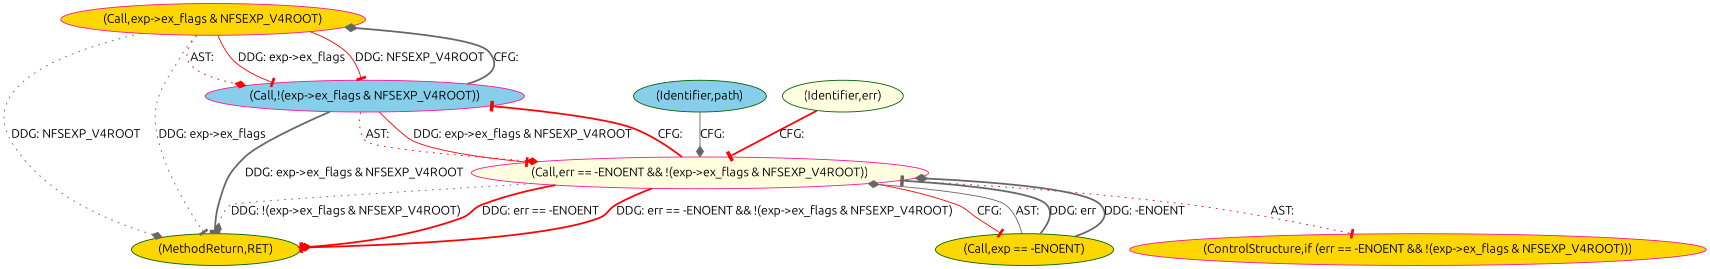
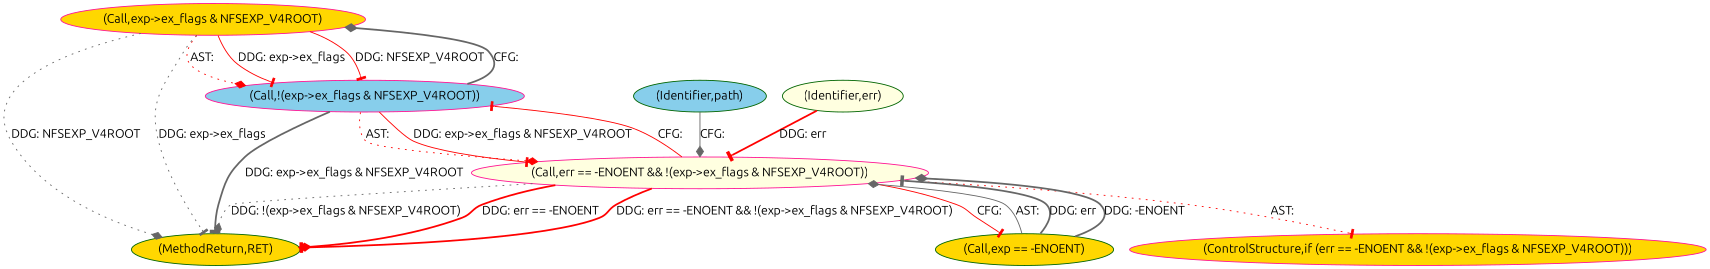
edge "(Call,err == -ENOENT && !(exp->ex_flags & NFSEXP_V4ROOT))" -> "(Call,!(exp->ex_flags & NFSEXP_V4ROOT))": style bold -> solid
edge "(Identifier,err)" -> "(Call,err == -ENOENT && !(exp->ex_flags & NFSEXP_V4ROOT))": label "CFG: " -> "DDG: err"
